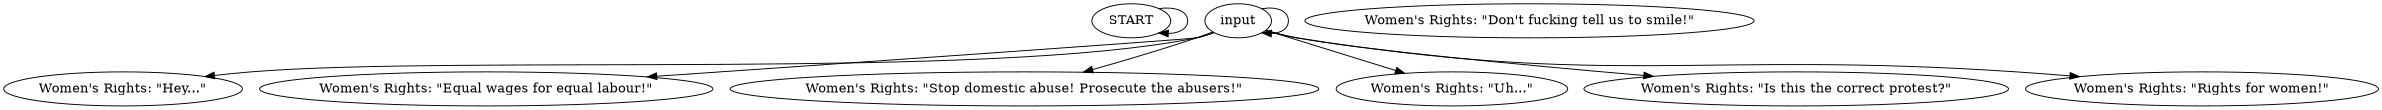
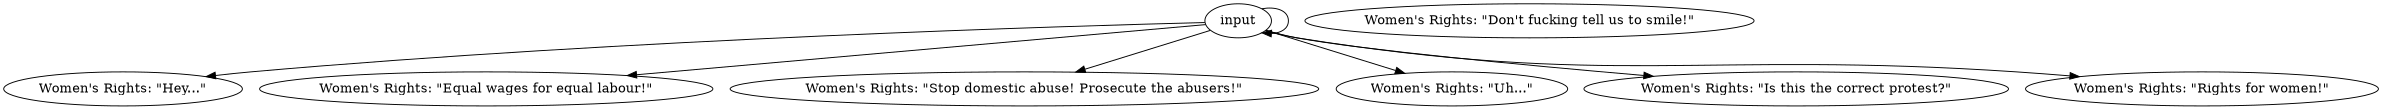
node "START": removed
